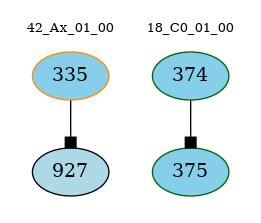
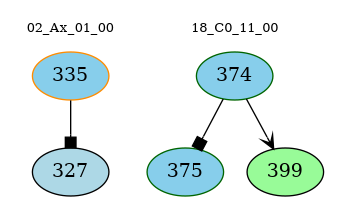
cluster "42_Ax_01_00": label "42_Ax_01_00" -> "02_Ax_01_00"
cluster "18_C0_01_00": label "18_C0_01_00" -> "18_C0_11_00"
node "927": label "927" -> "327"
node "399": added
